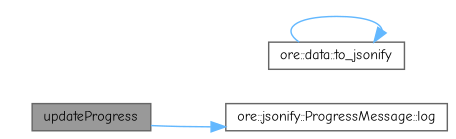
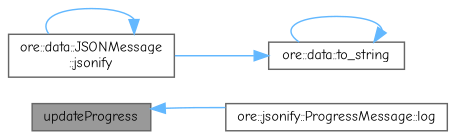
node "ore::data::JSONMessage ::jsonify": added
node "ore::data::to_jsonify": label "ore::data::to_jsonify" -> "ore::data::to_string"
edge "updateProgress" -> "ore::jsonify::ProgressMessage::log": reversed
